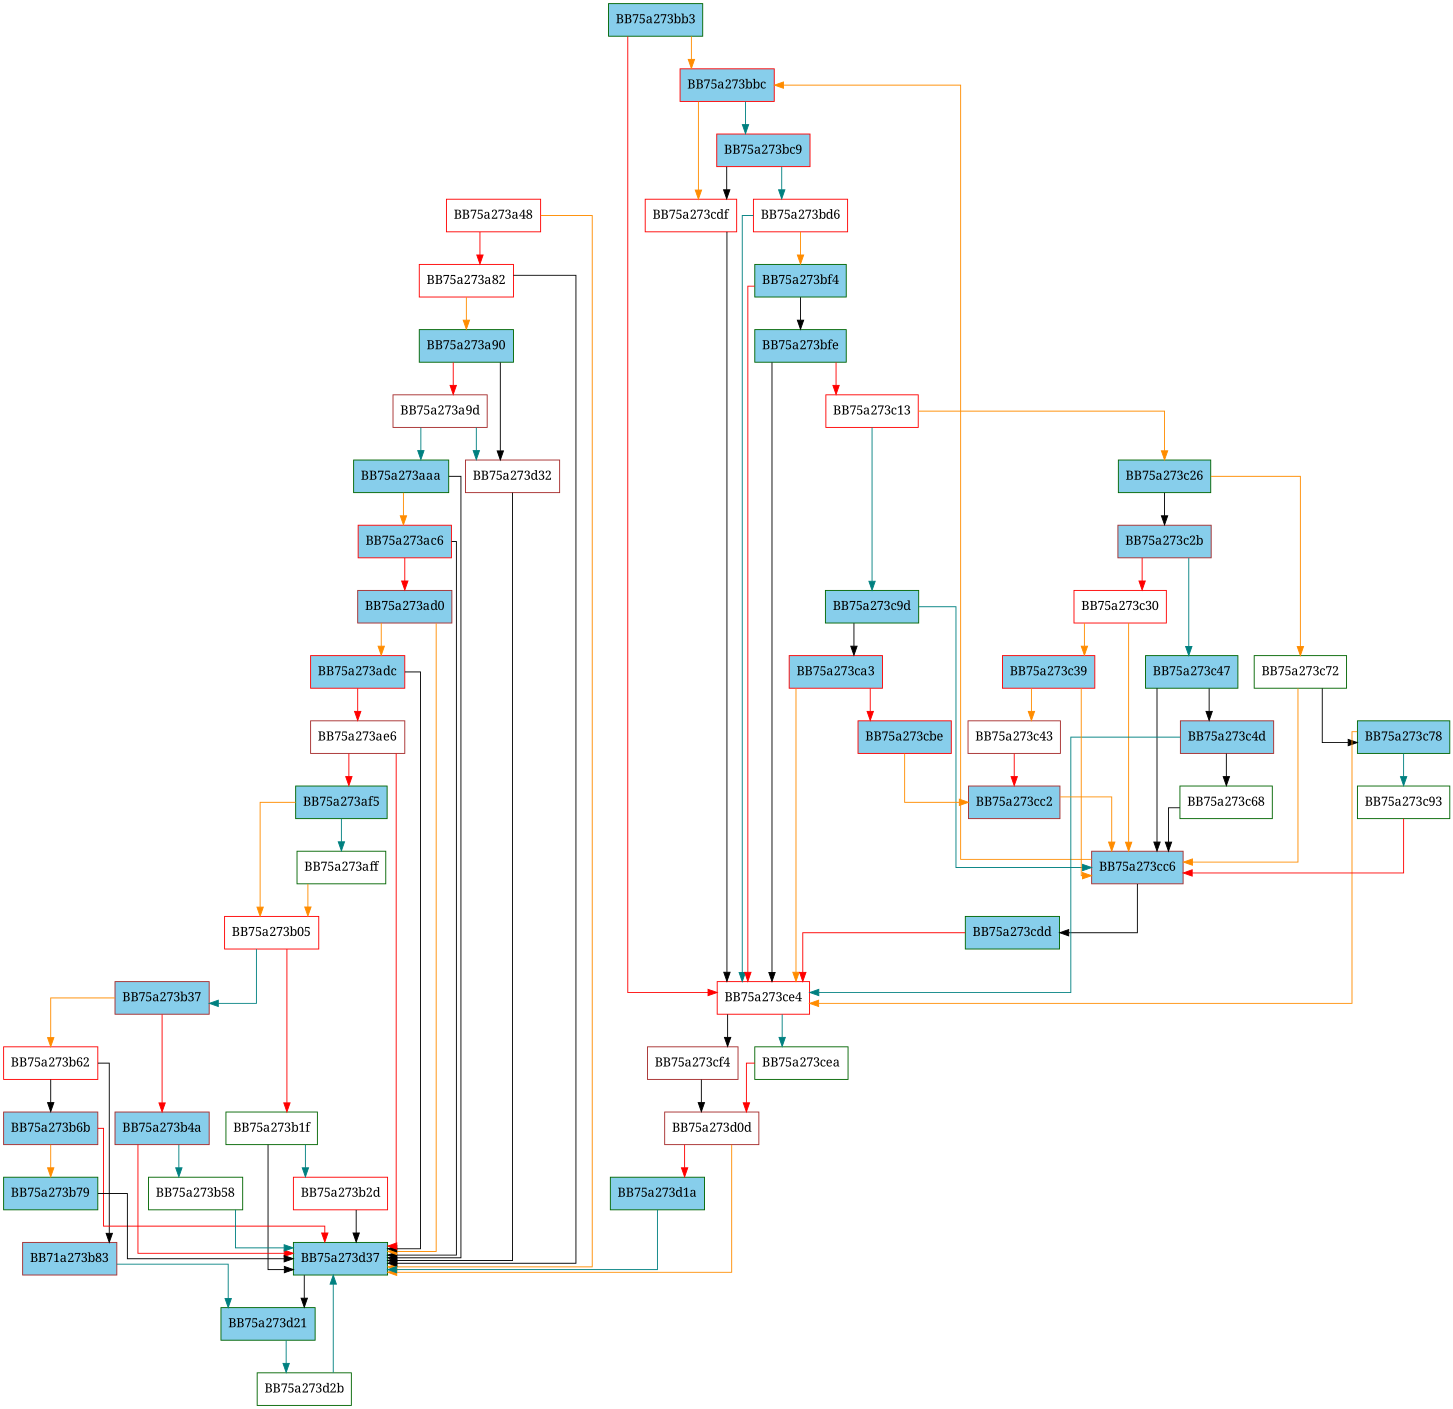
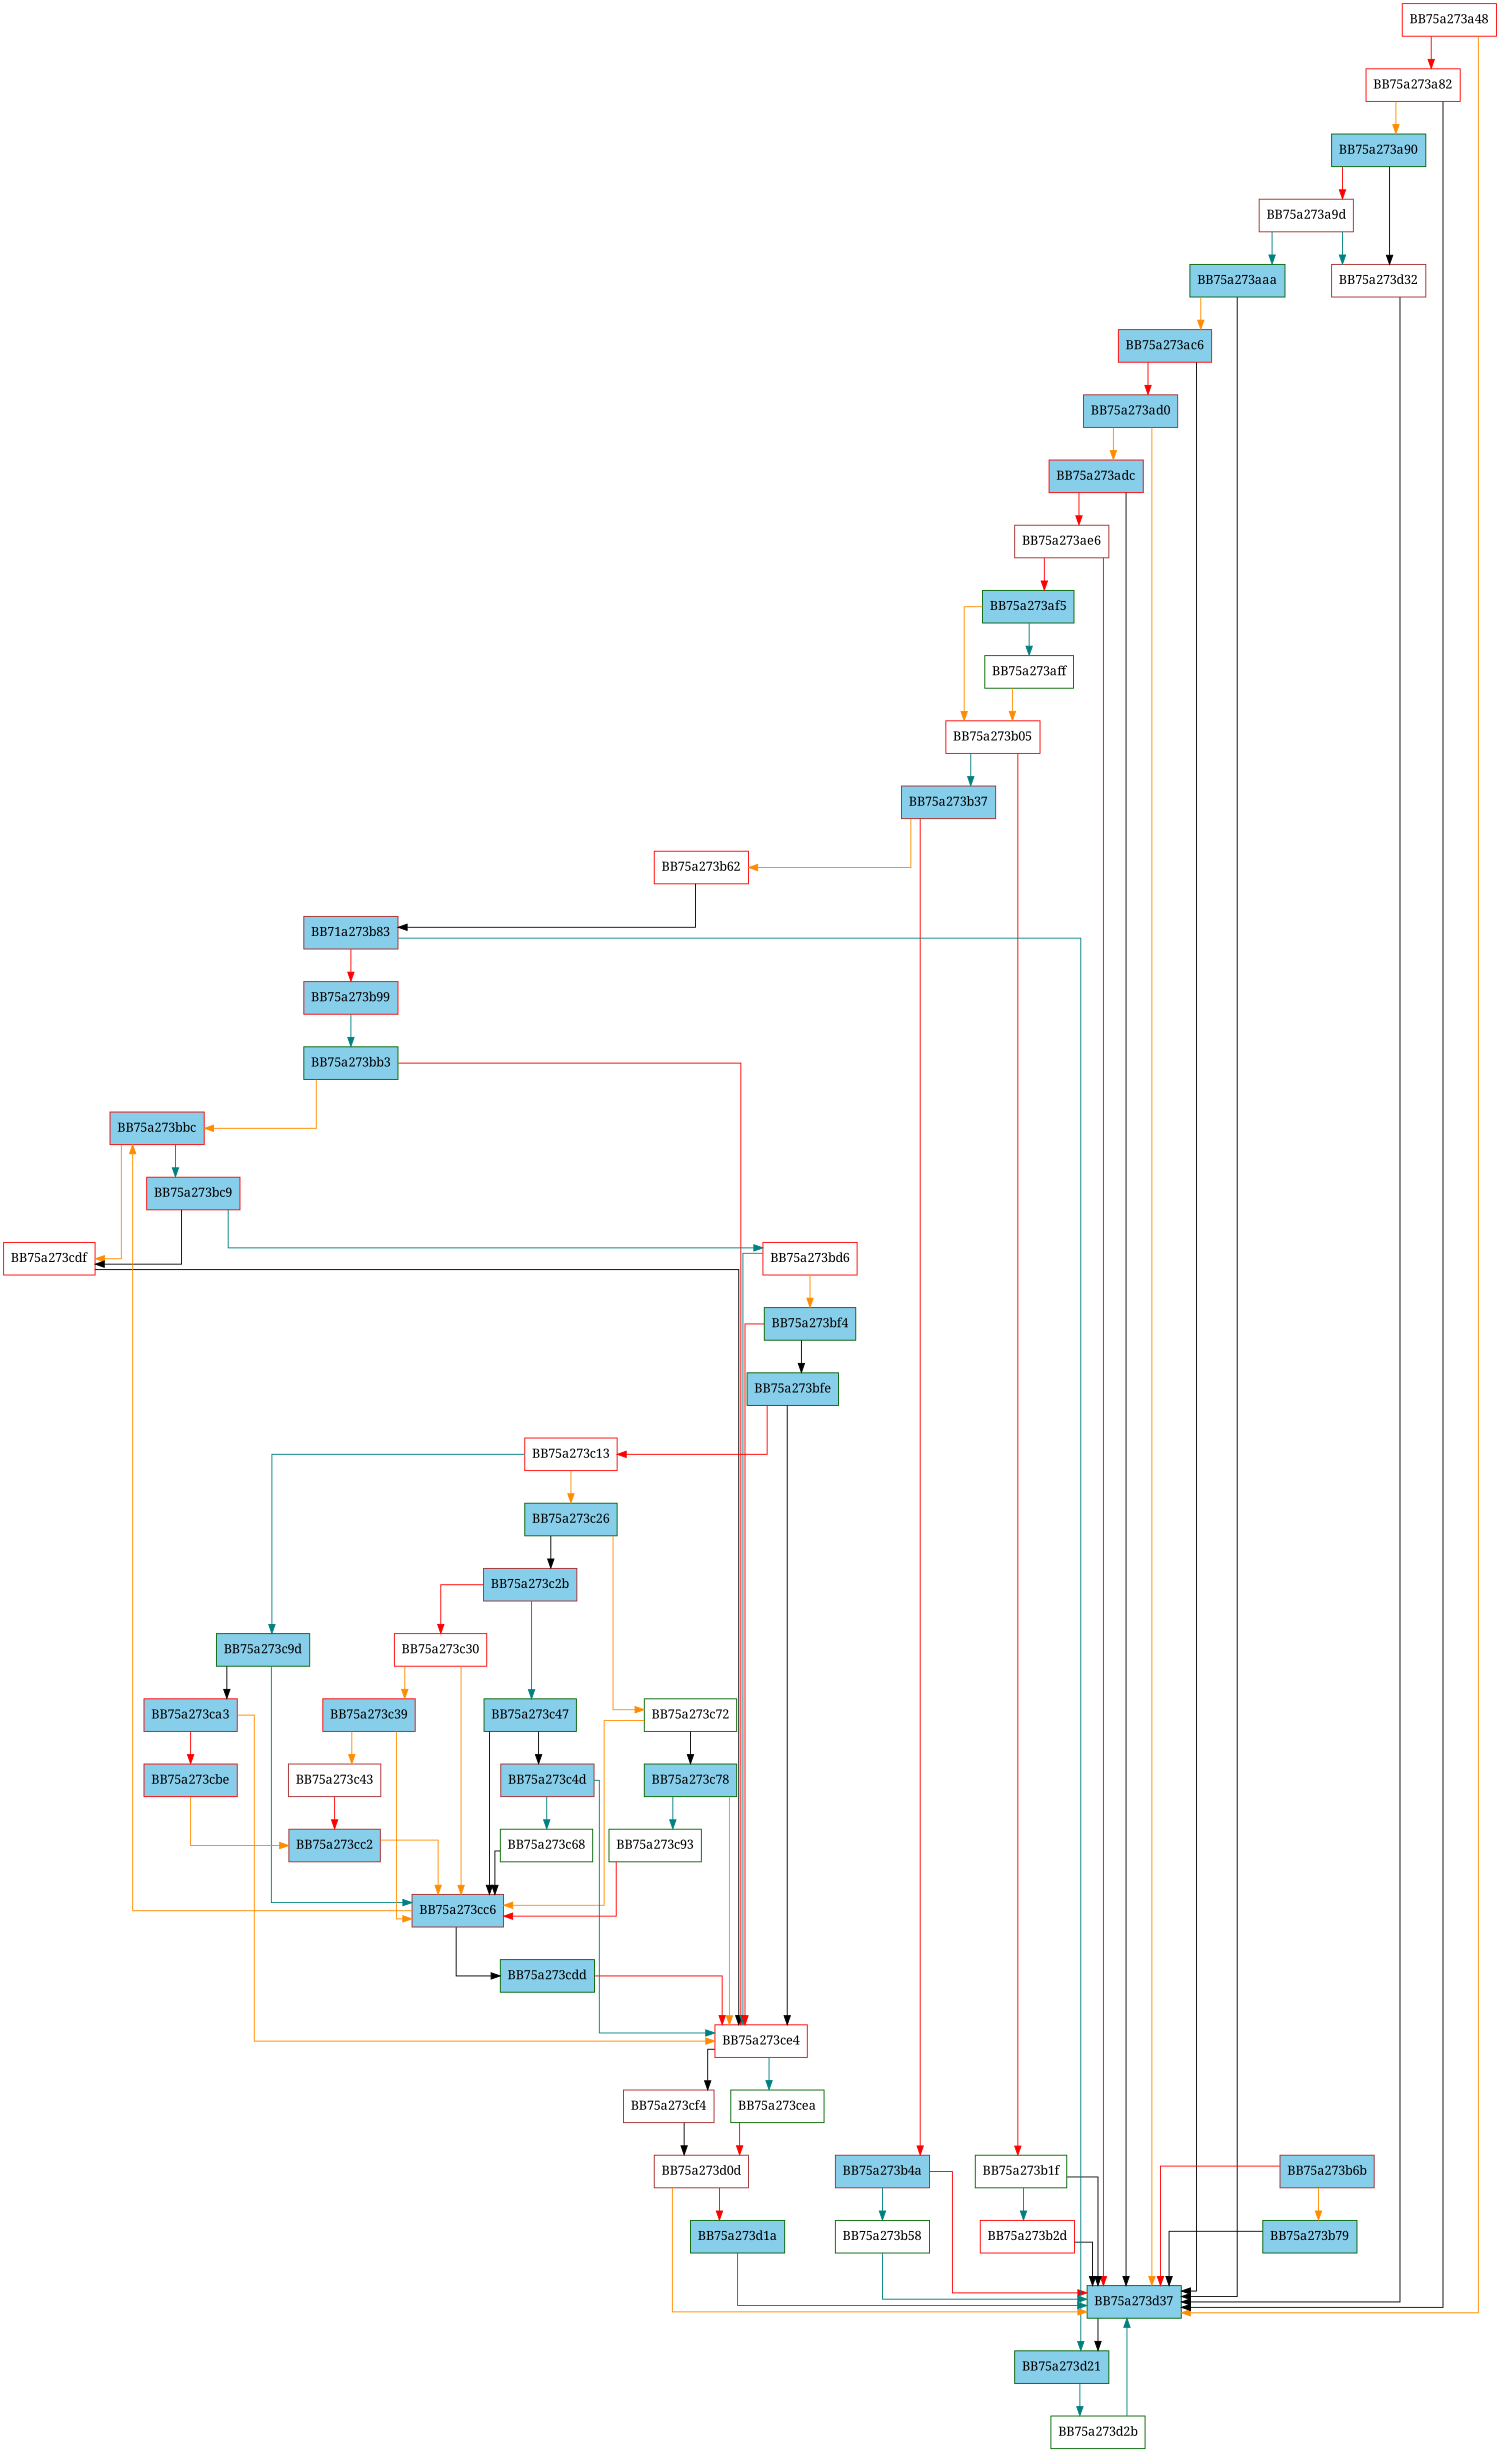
edge "BB75a273c4d" -> "BB75a273c68": color black -> teal
node "BB75a273b99": added
edge "BB75a273b62" -> "BB75a273b6b": removed
